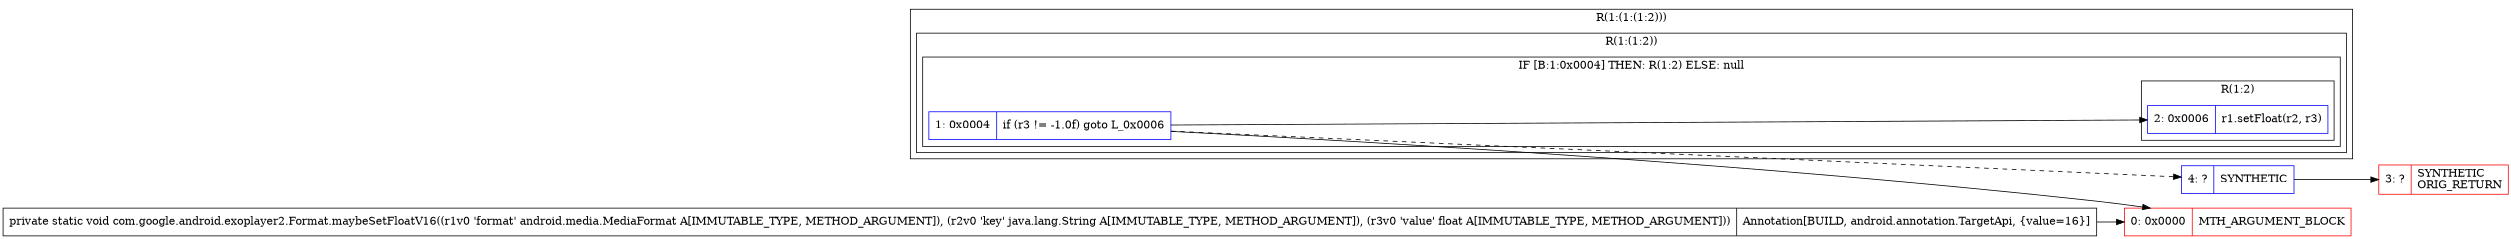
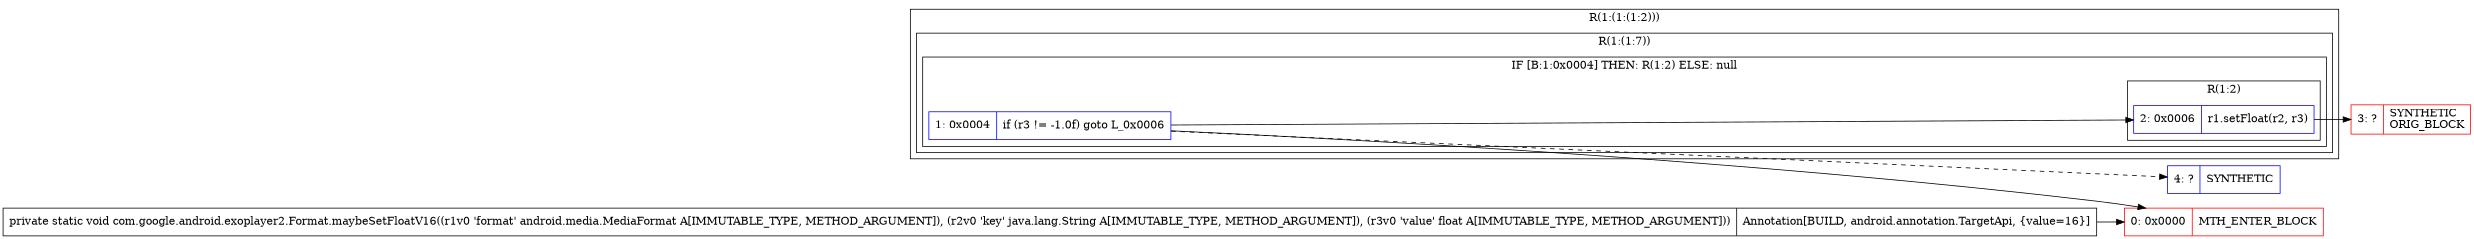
cluster "R(1:(1:2))": label "R(1:(1:2))" -> "R(1:(1:7))"
edge "4: ?" -> "3: ?": now "2: 0x0006" -> "3: ?"
node "3: ?": text "ORIG_RETURN" -> "ORIG_BLOCK"
node "0: 0x0000": text "MTH_ARGUMENT_BLOCK" -> "MTH_ENTER_BLOCK"
